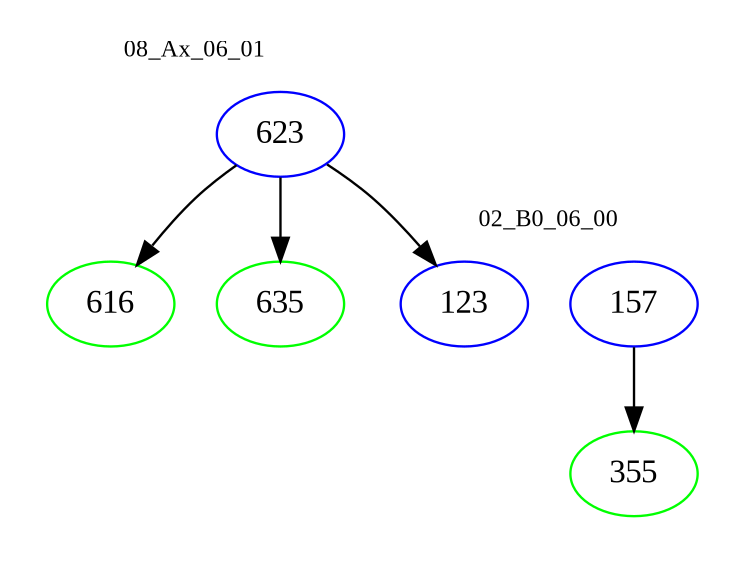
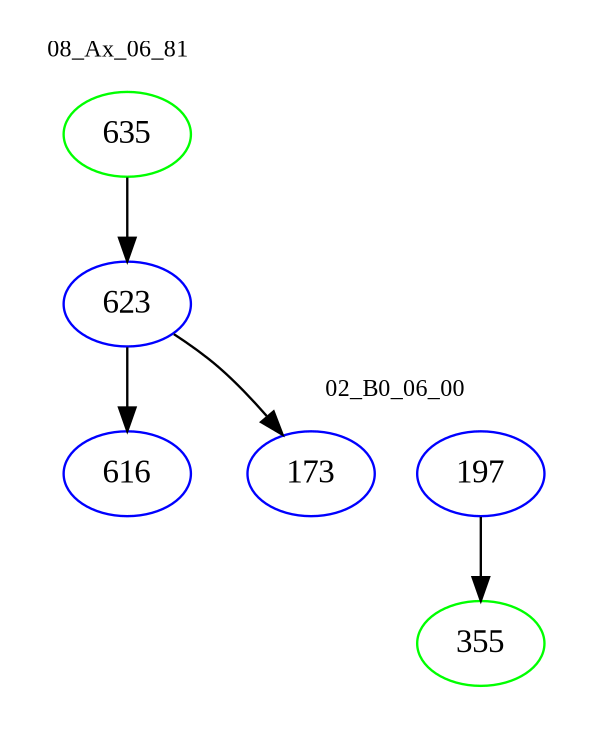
cluster "08_Ax_06_01": label "08_Ax_06_01" -> "08_Ax_06_81"
edge "623" -> "635": reversed
node "616": color green -> blue
node "123": label "123" -> "173"
node "157": label "157" -> "197"
